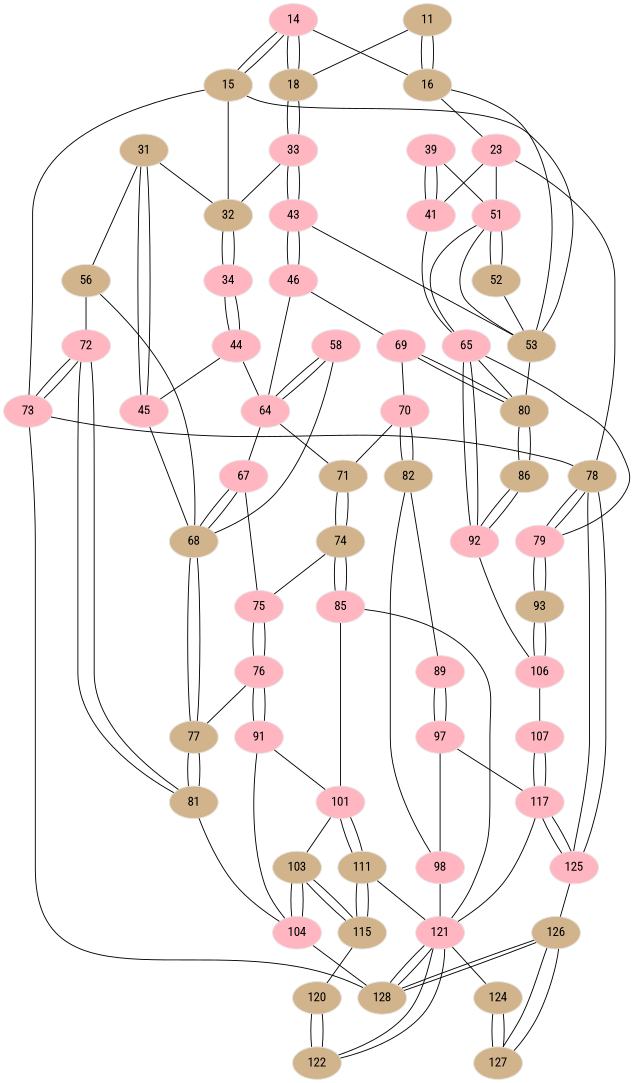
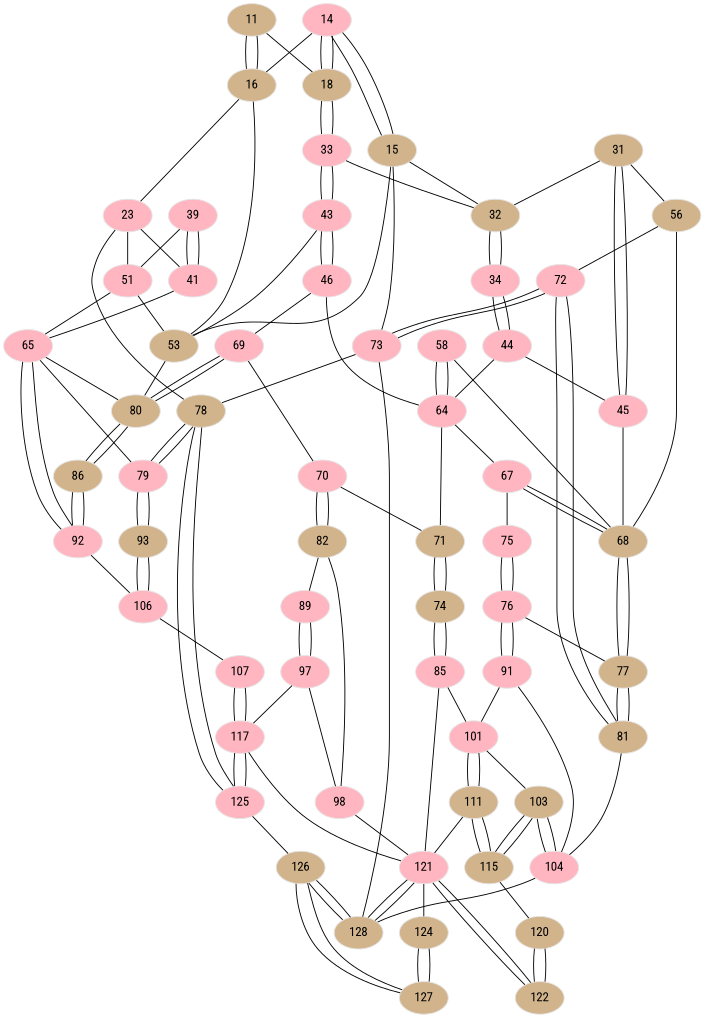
node "52": removed
edge "74" -- "75": removed
